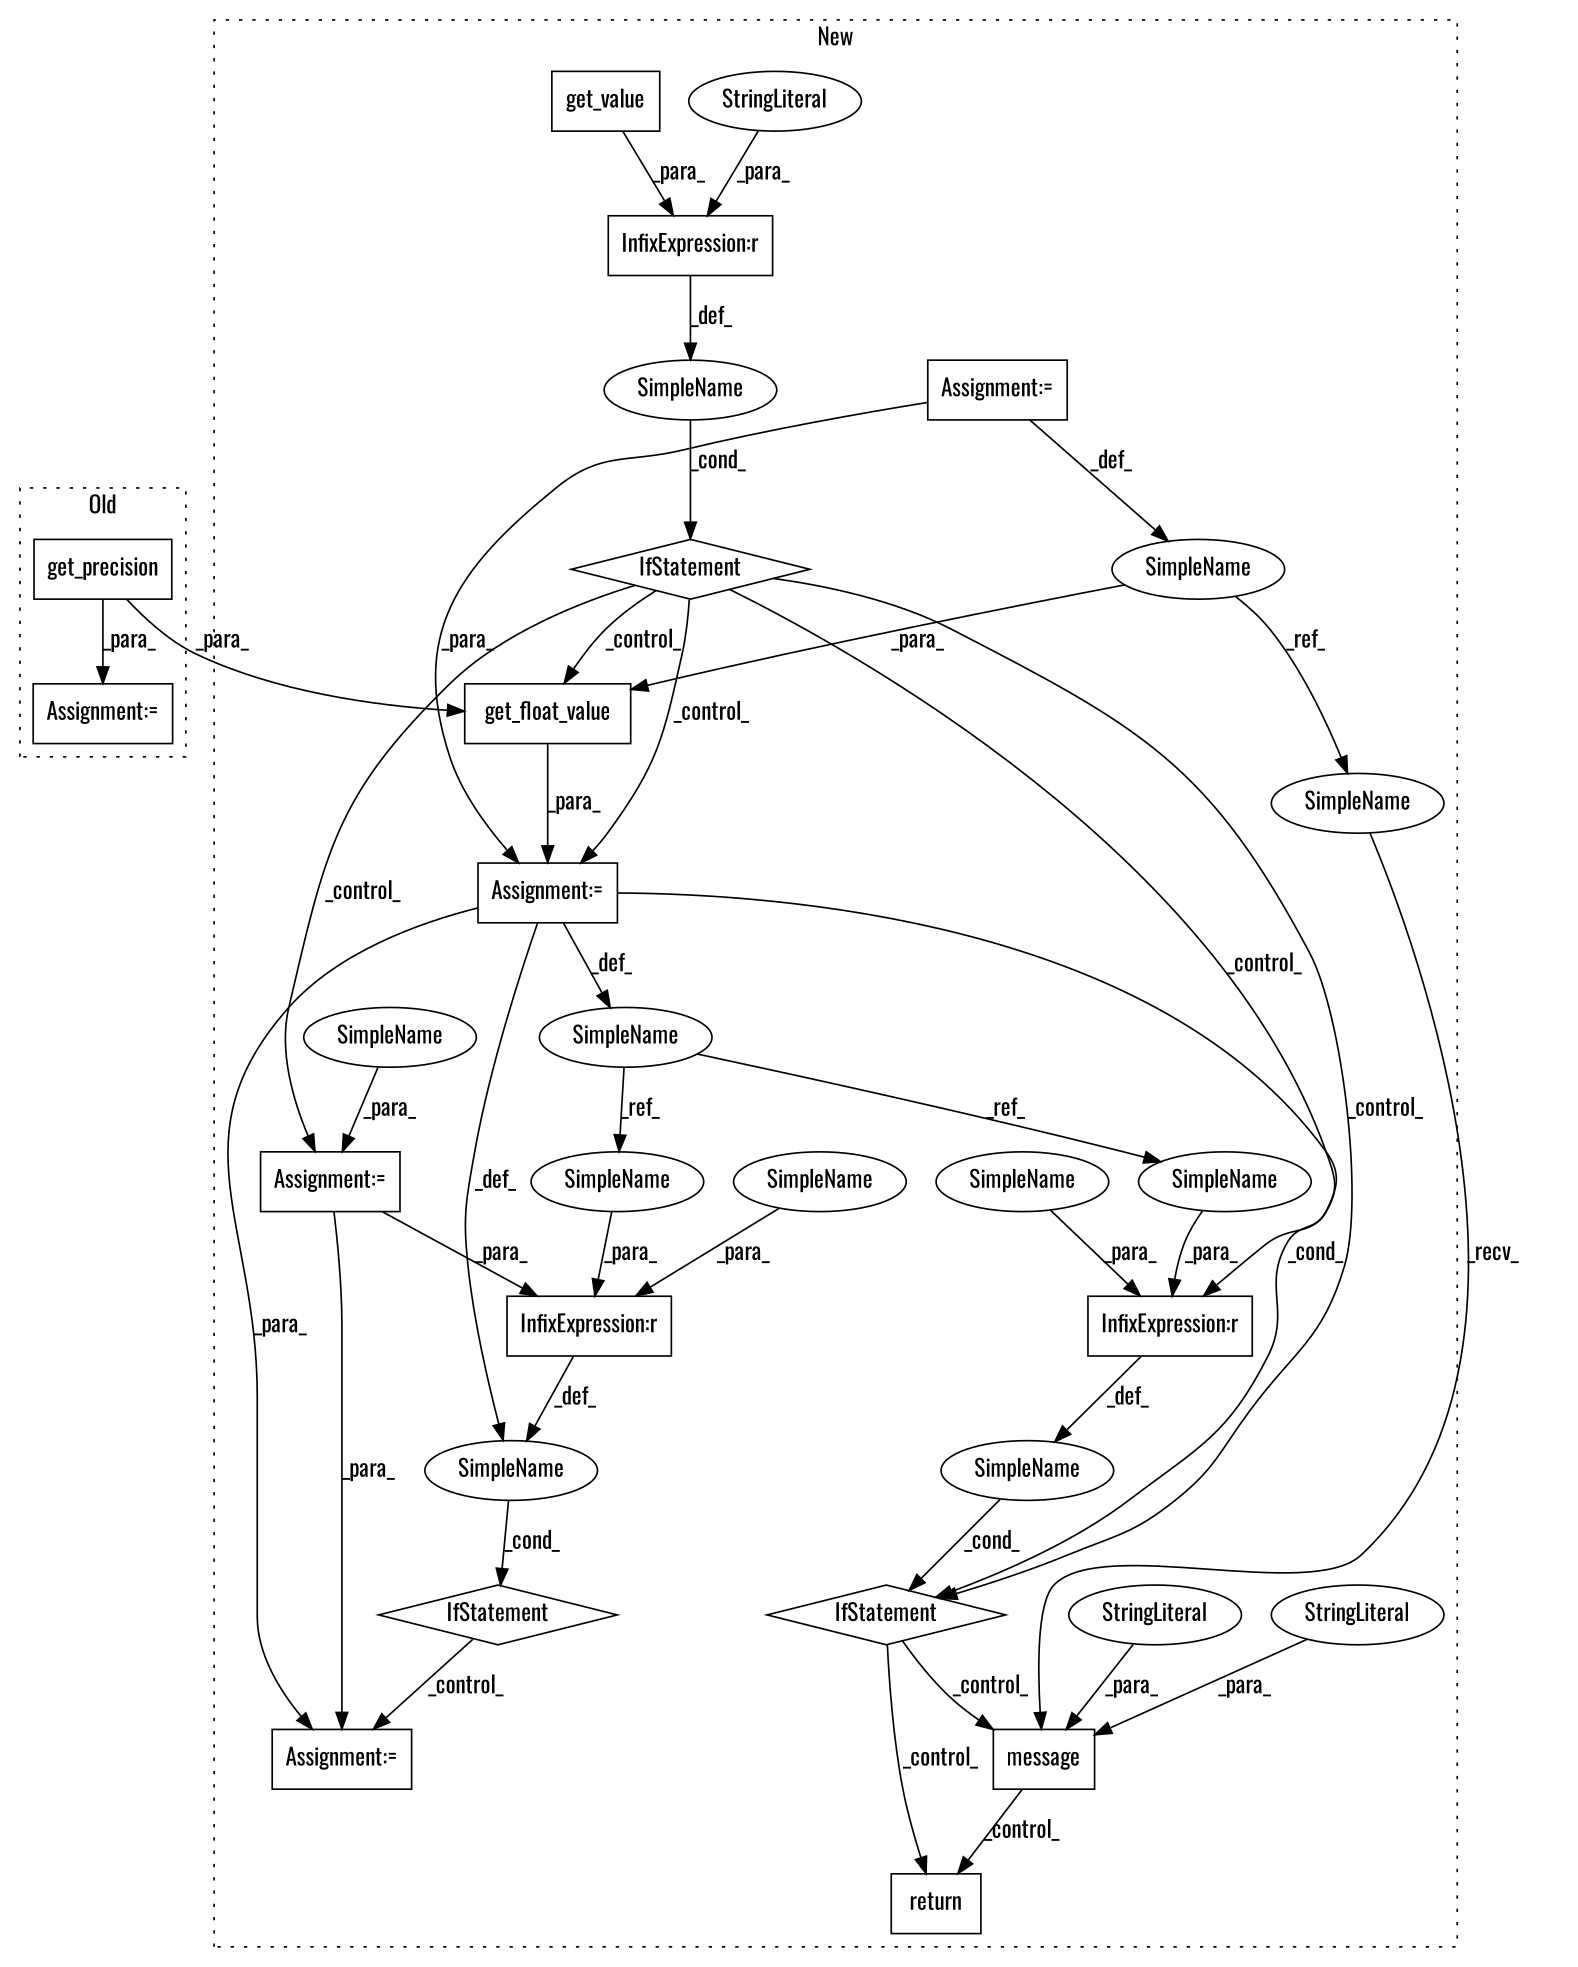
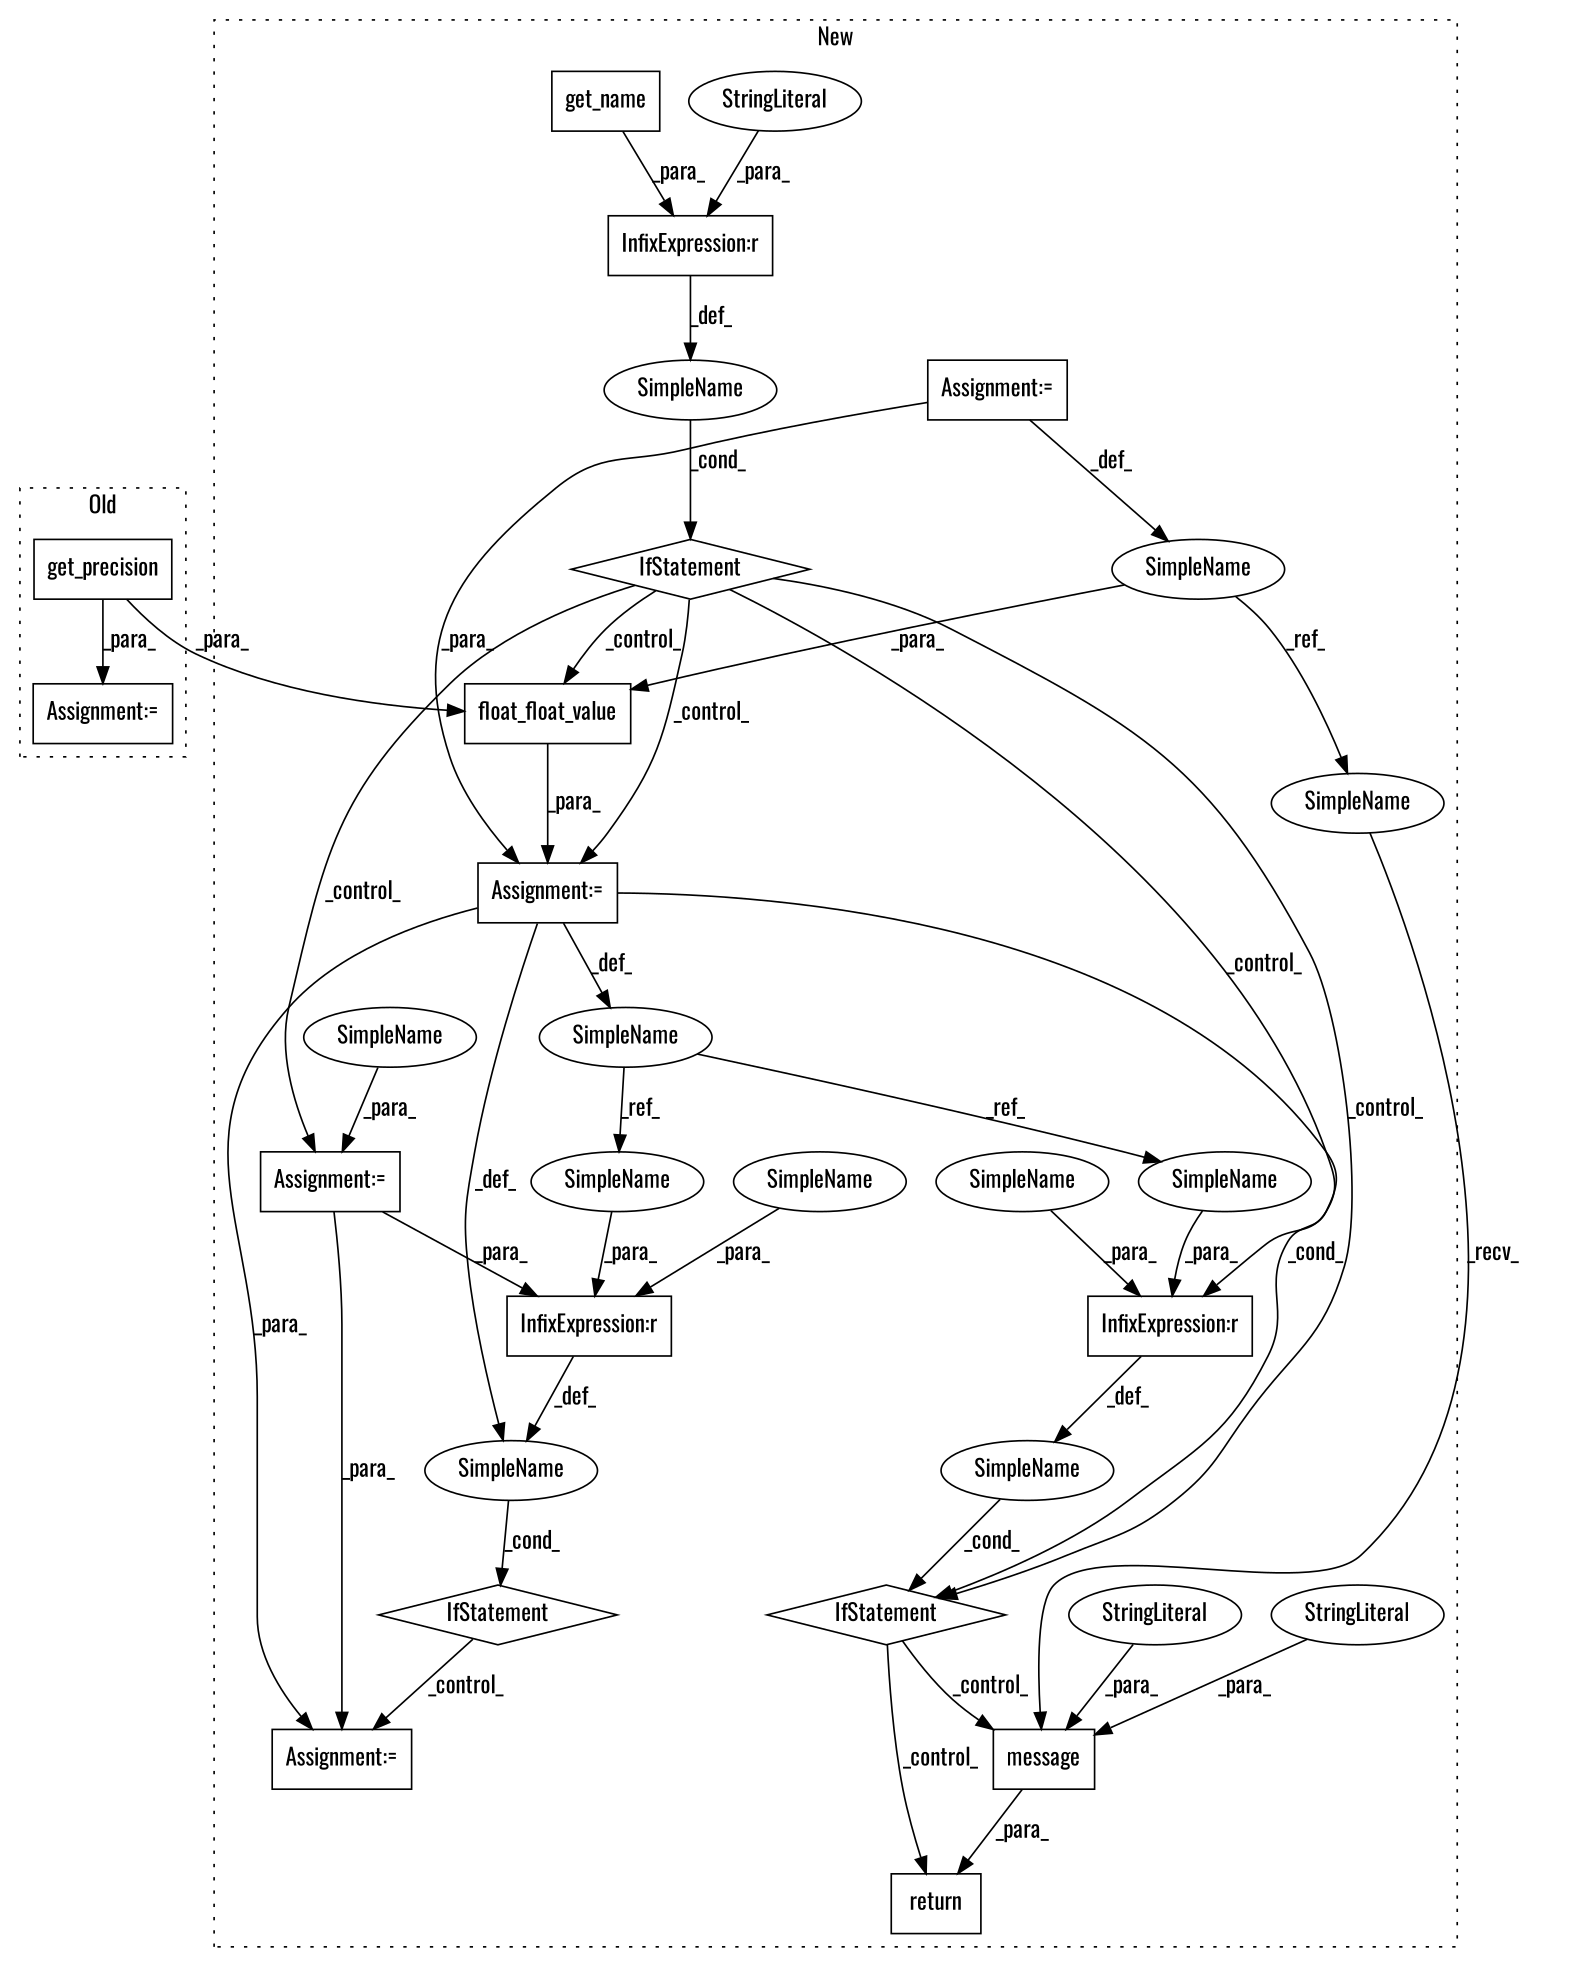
node "get_value": label "get_value" -> "get_name"
node "get_float_value": label "get_float_value" -> "float_float_value"
edge "message" -> "return": label "_control_" -> "_para_"
